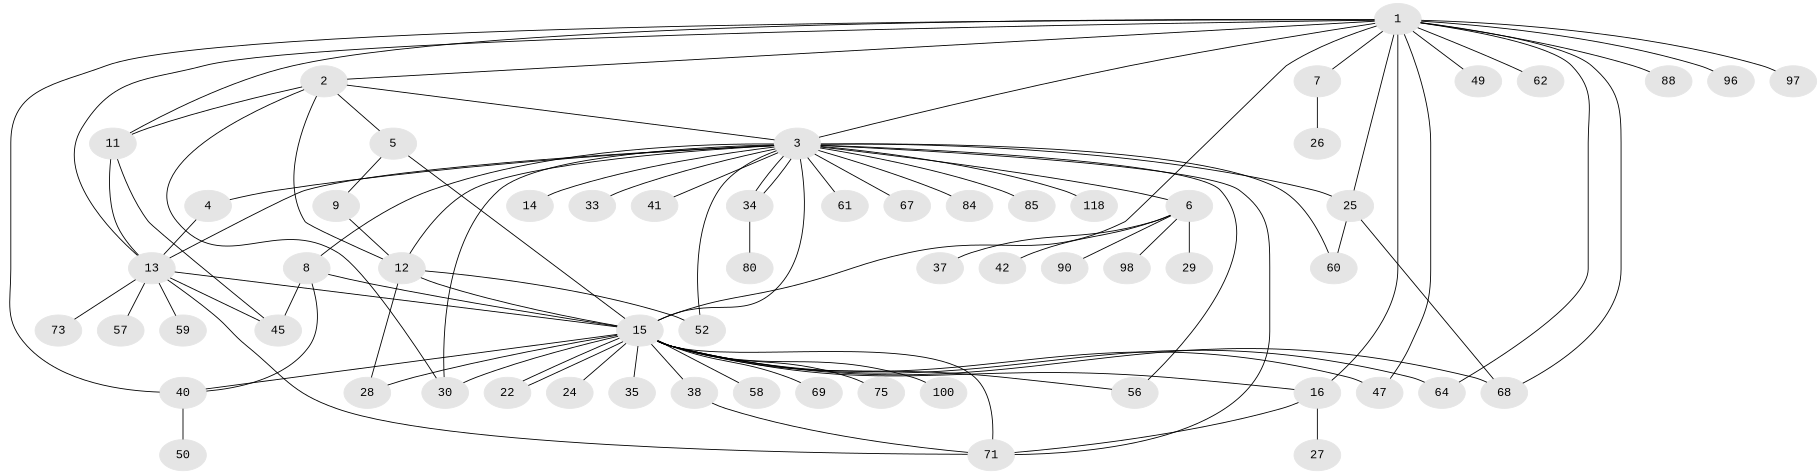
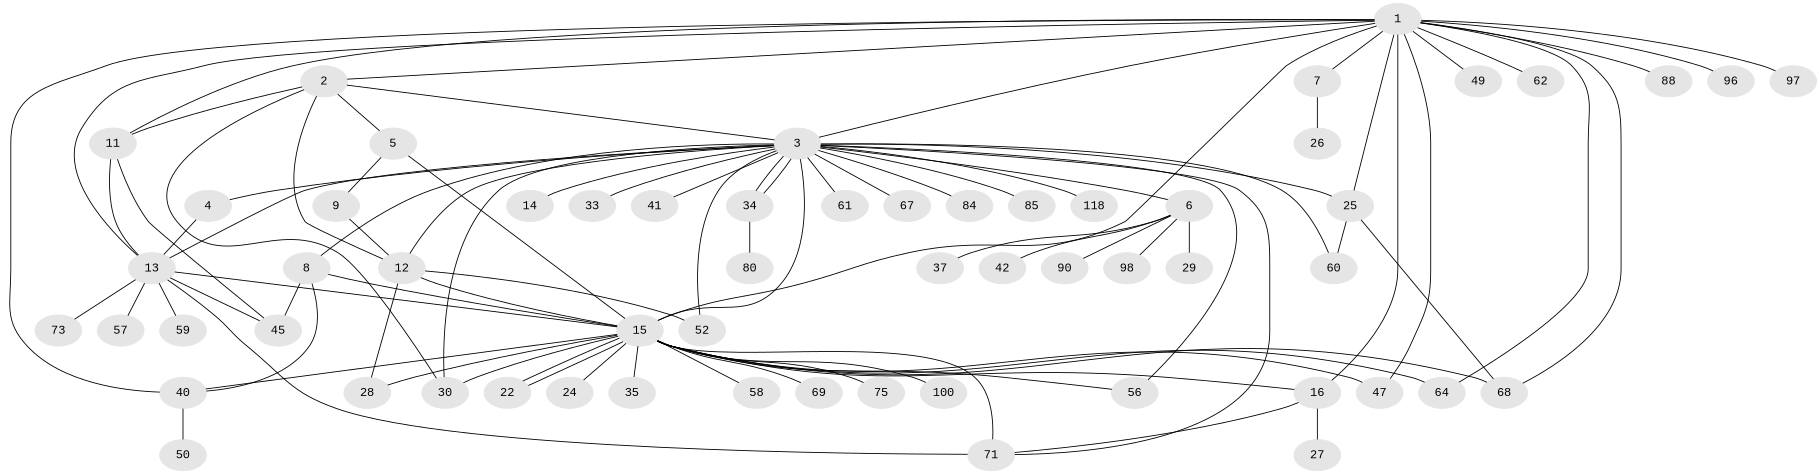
node "38": removed
